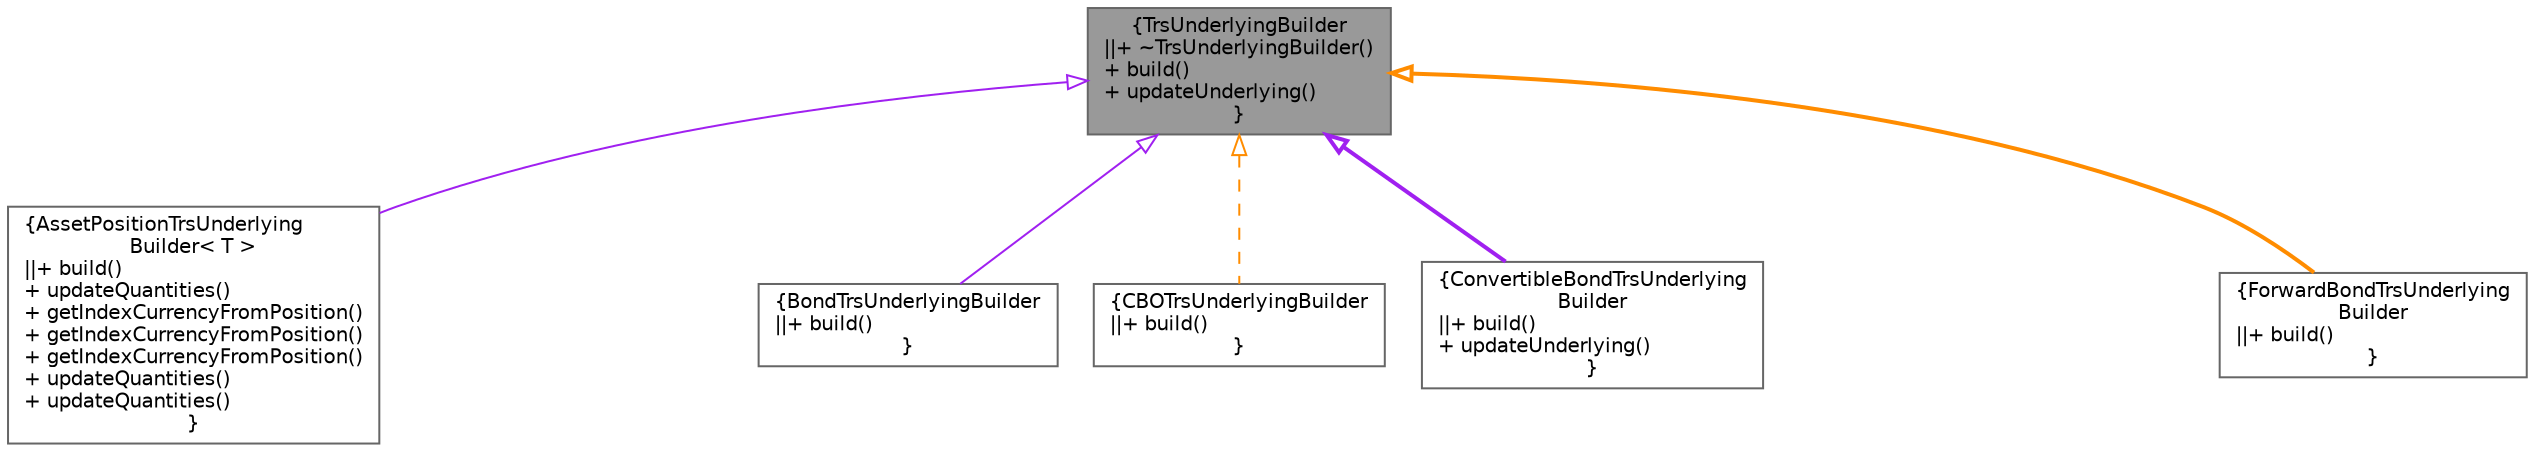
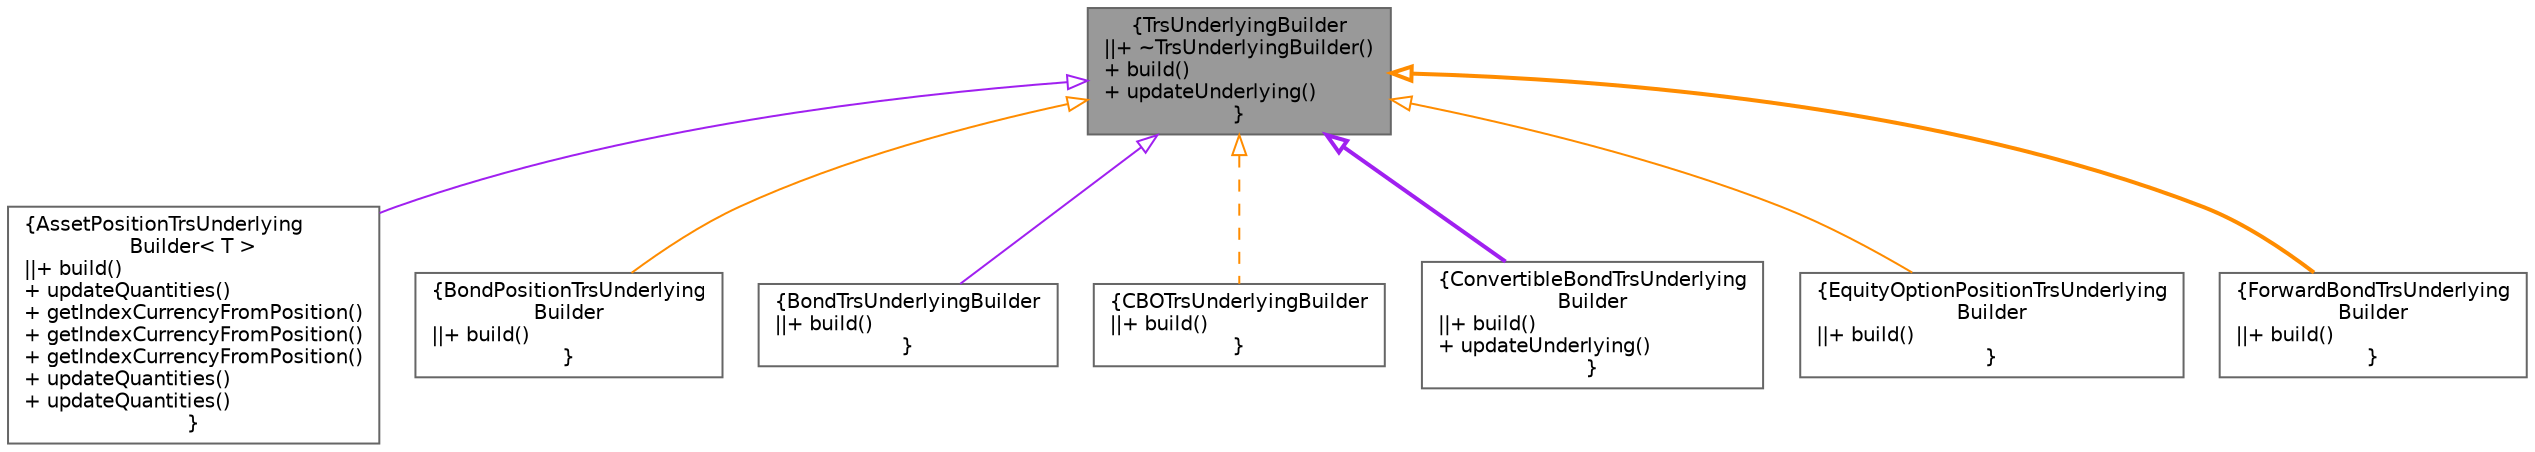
node "{BondPositionTrsUnderlying Builder ||+ build() }": added
node "{EquityOptionPositionTrsUnderlying Builder ||+ build() }": added
